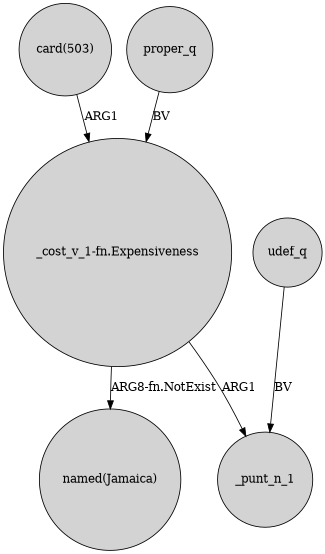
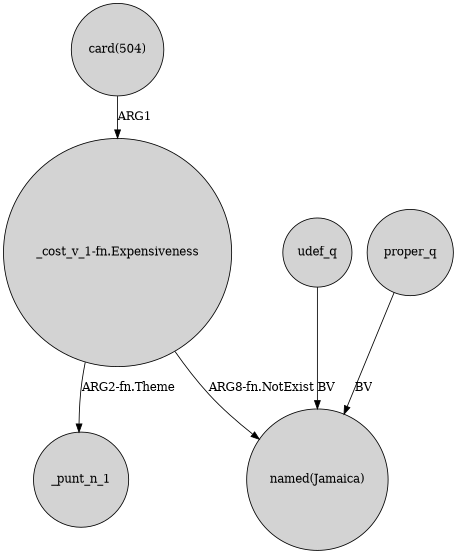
node "card(503)": label "card(503)" -> "card(504)"
edge "proper_q" -> "_cost_v_1-fn.Expensiveness": now "proper_q" -> "named(Jamaica)"
edge "udef_q" -> "_punt_n_1": now "udef_q" -> "named(Jamaica)"
edge "_cost_v_1-fn.Expensiveness" -> "_punt_n_1": label "ARG1" -> "ARG2-fn.Theme"
